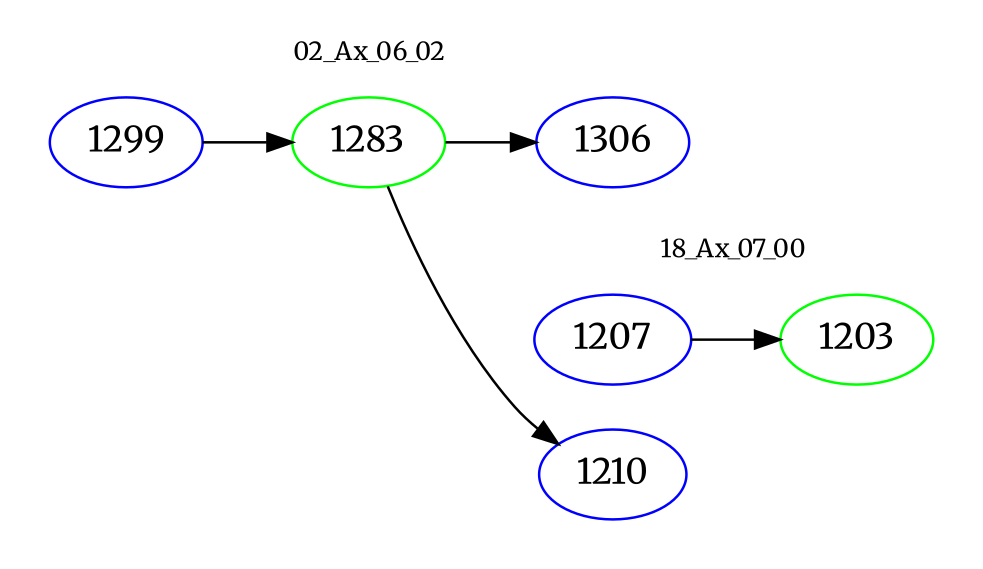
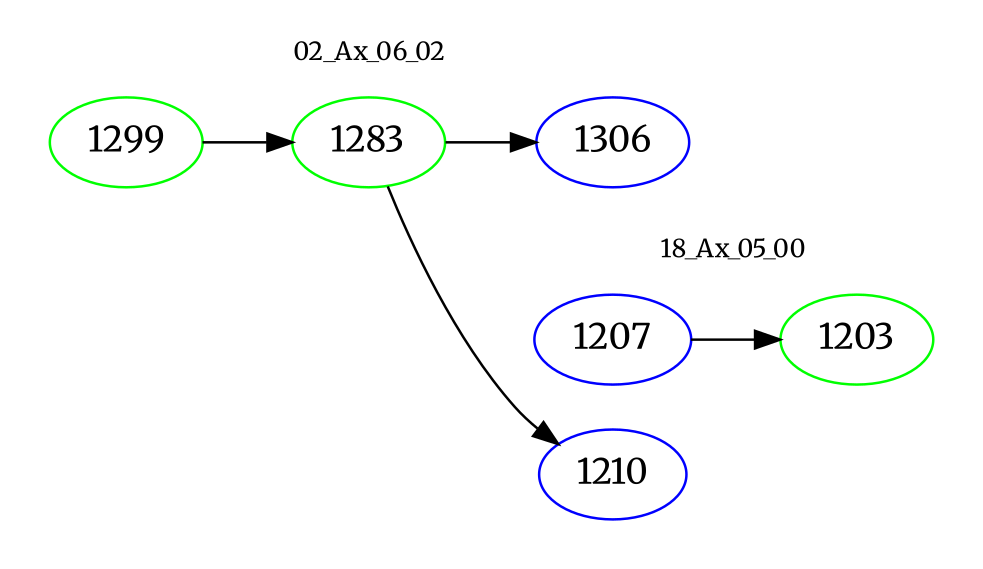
node "1299": color blue -> green
cluster "18_Ax_07_00": label "18_Ax_07_00" -> "18_Ax_05_00"
